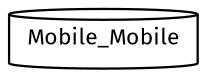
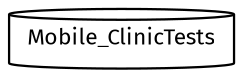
node "Mobile_Mobile": label "Mobile_Mobile" -> "Mobile_ClinicTests"
